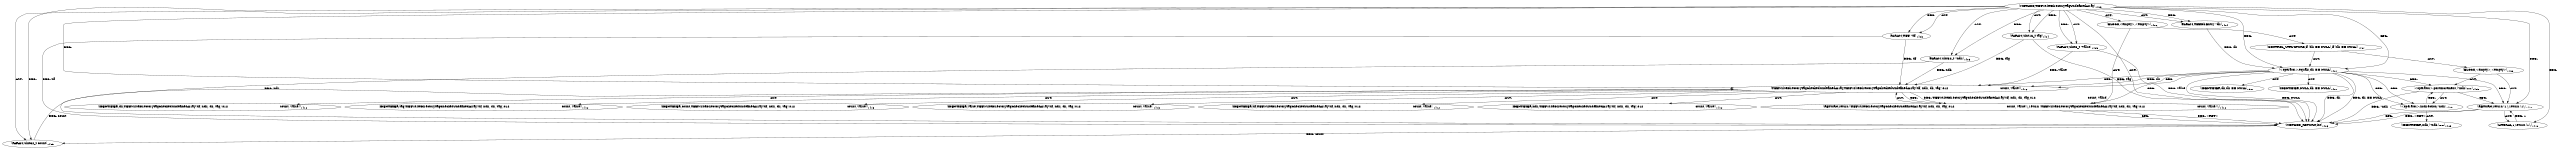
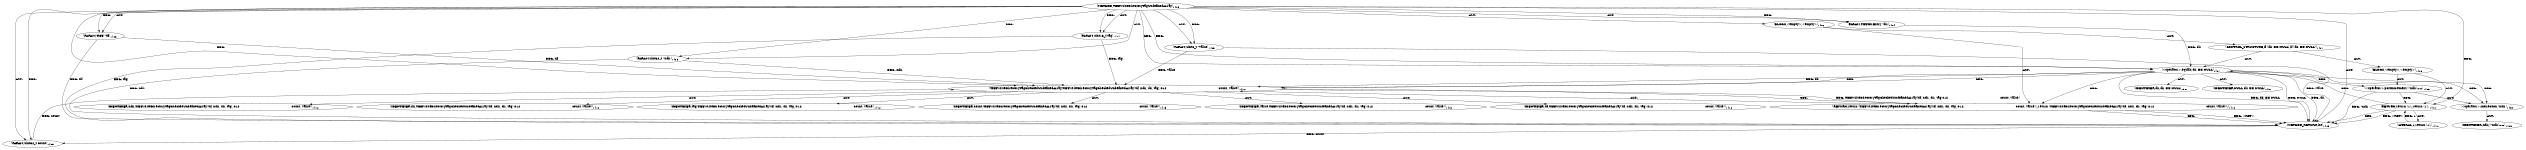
edge "(METHOD,TIFFWriteDirectoryTagUndefinedArray)" -> "(LITERAL,1,return (1);)": removed, label "DDG:"
edge "(<operator>.equals,dir == NULL)" -> "(RETURN,return (1);,return (1);)": reversed
edge "(<operator>.indirection,*ndir)" -> "(<operator>.postIncrement,(*ndir)++)": removed, label "CFG:"
